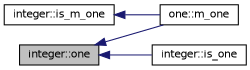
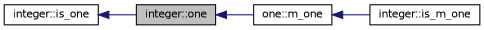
edge "one::m_one" -> "integer::is_m_one": reversed
edge "integer::is_one" -> "integer::one": reversed
